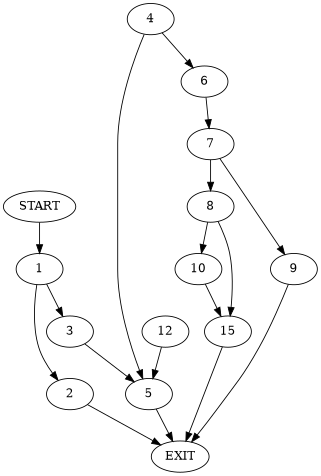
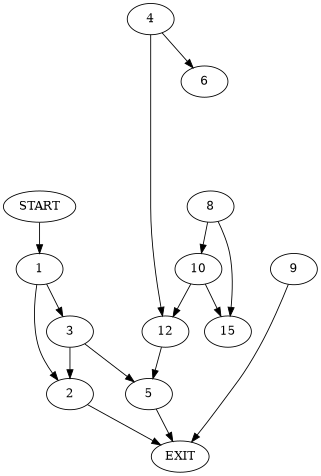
node "7": removed
edge "4" -> "5": now "4" -> "12"
edge "10" -> "12": added
edge "3" -> "2": added
edge "15" -> "EXIT": removed
